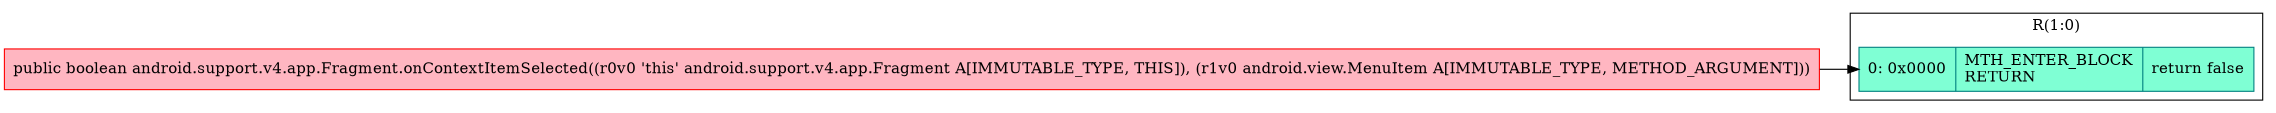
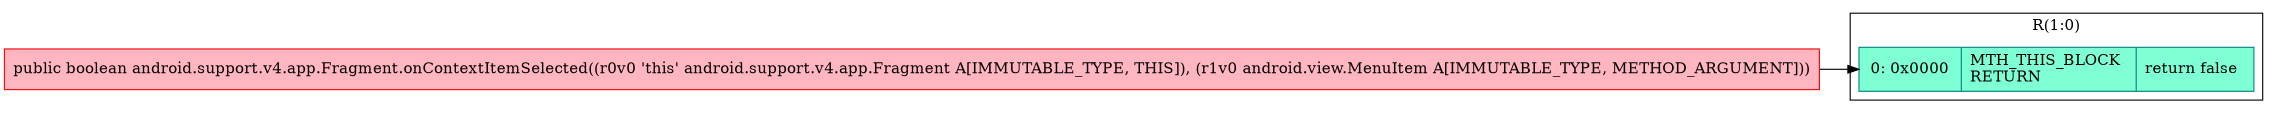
node "0: 0x0000": text "MTH_ENTER_BLOCK" -> "MTH_THIS_BLOCK"
